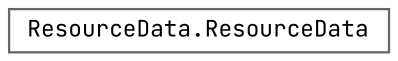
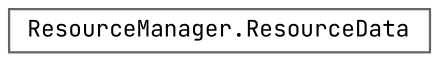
node "ResourceData.ResourceData": label "ResourceData.ResourceData" -> "ResourceManager.ResourceData"
